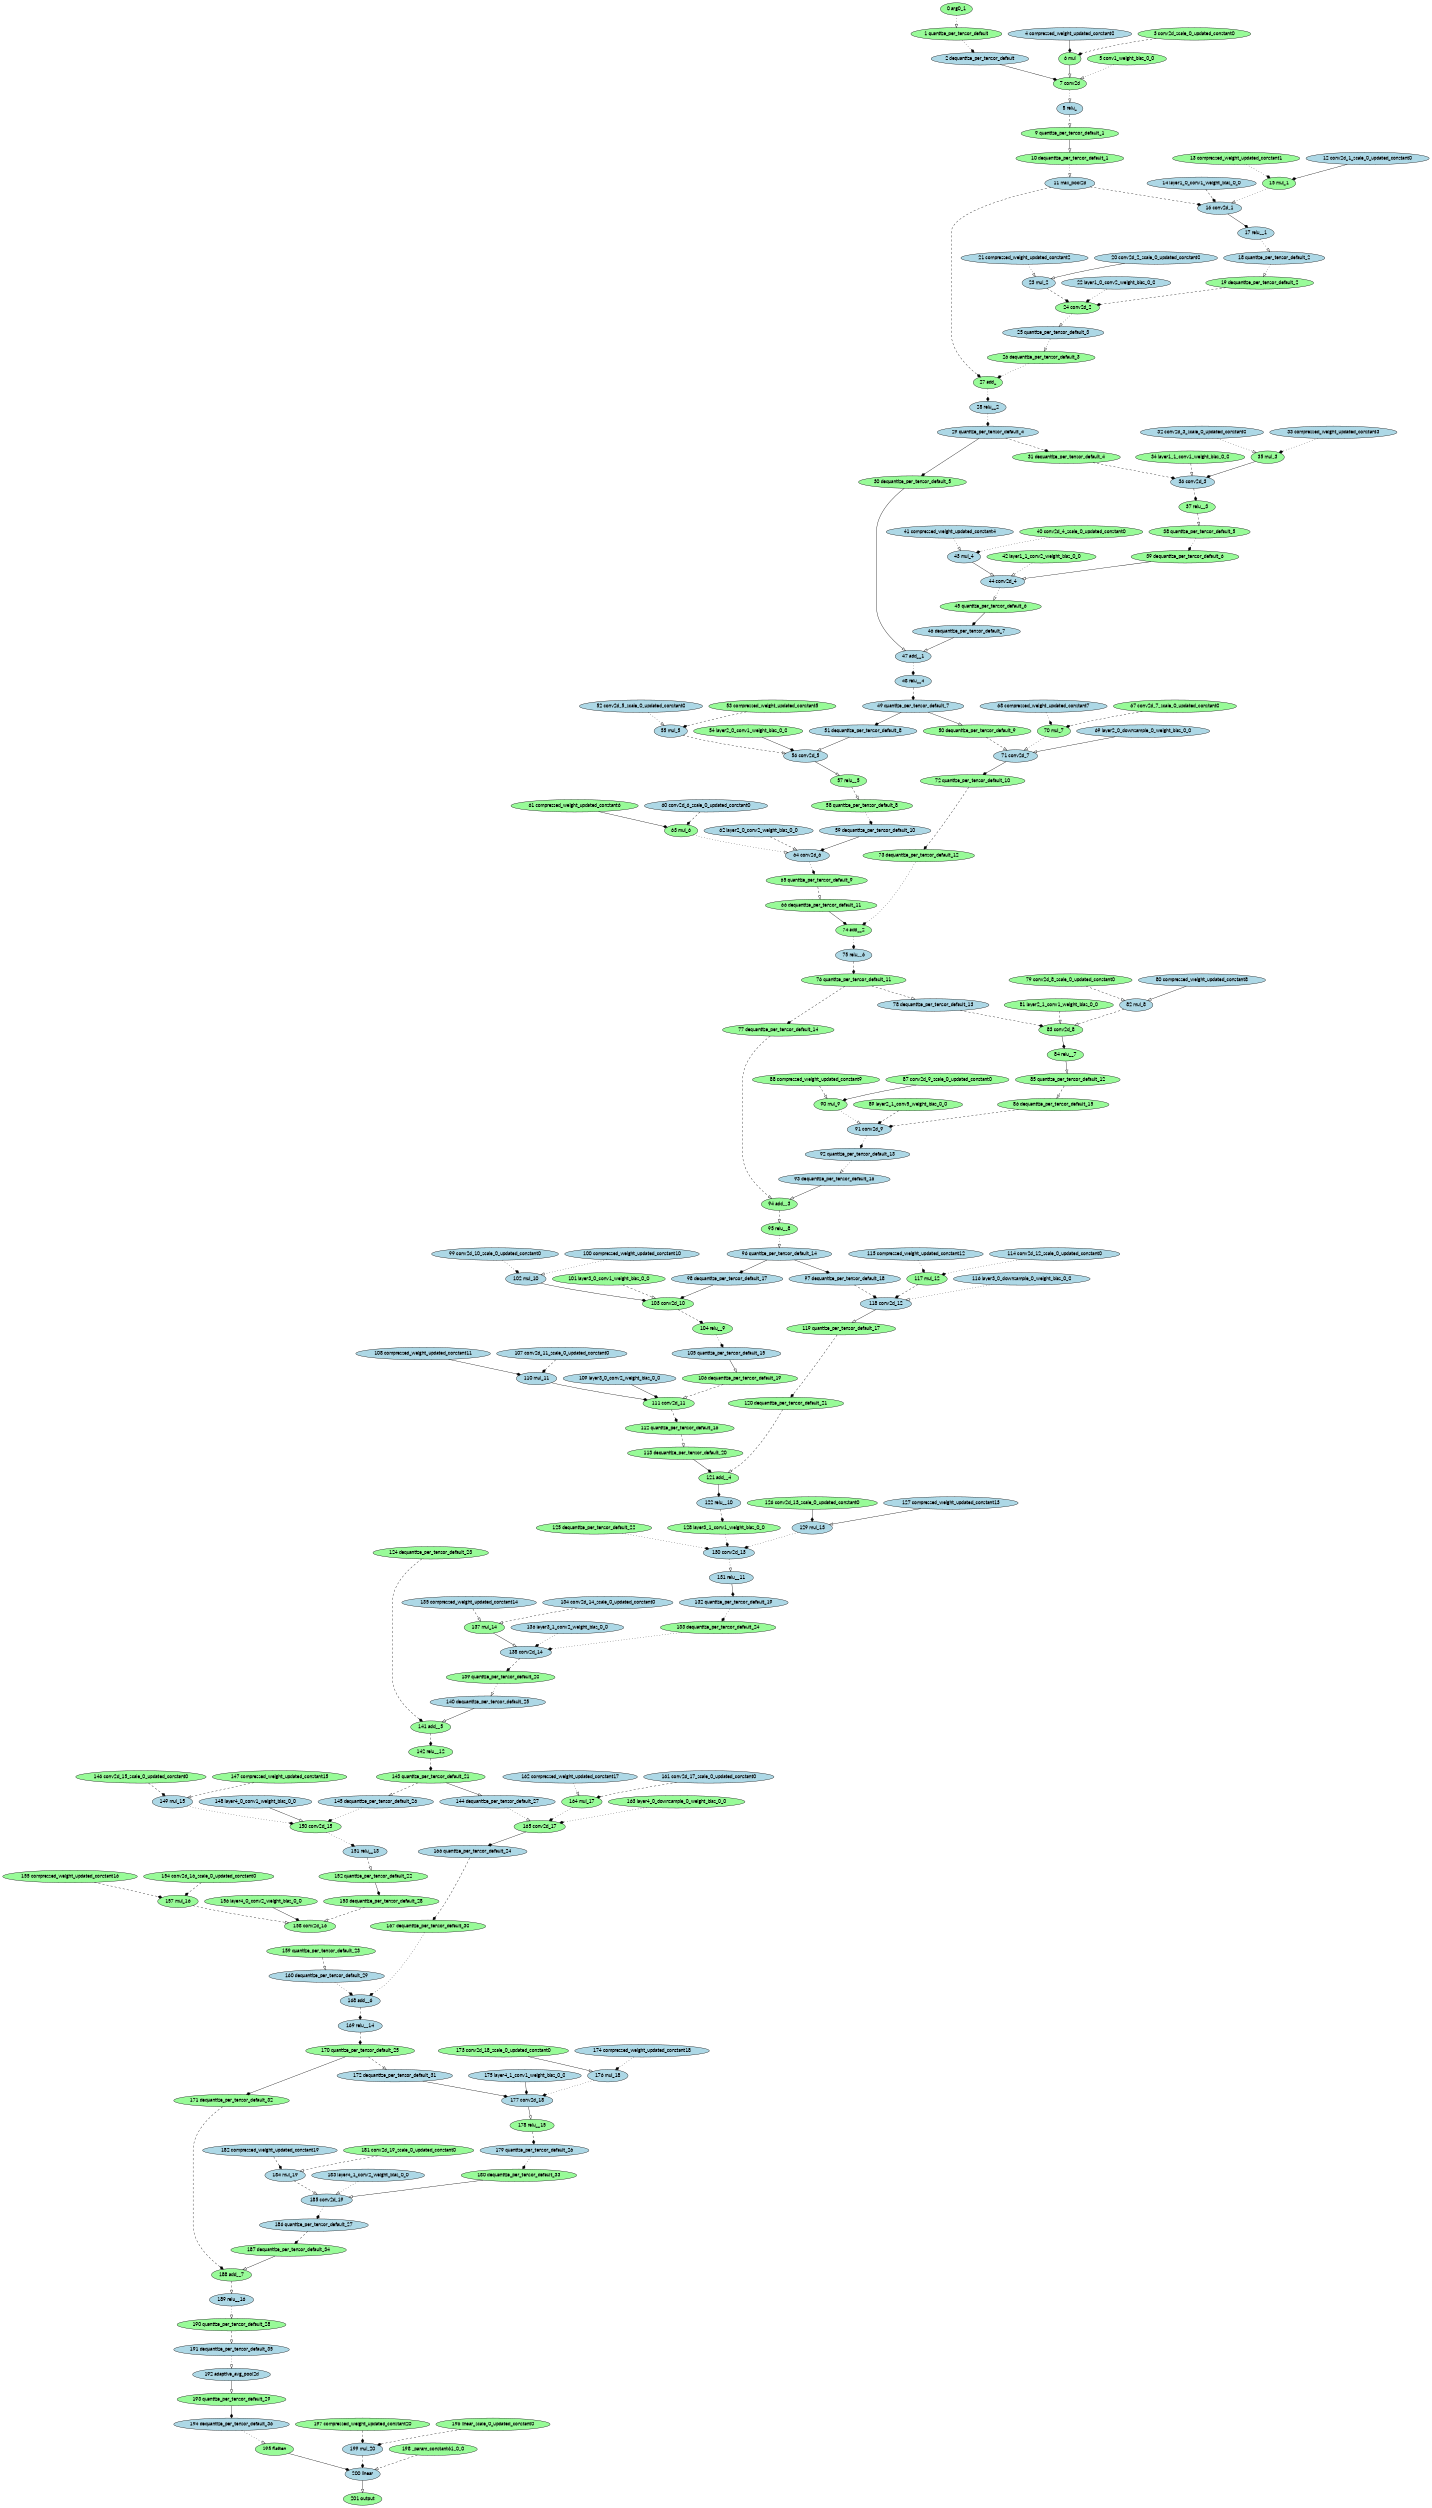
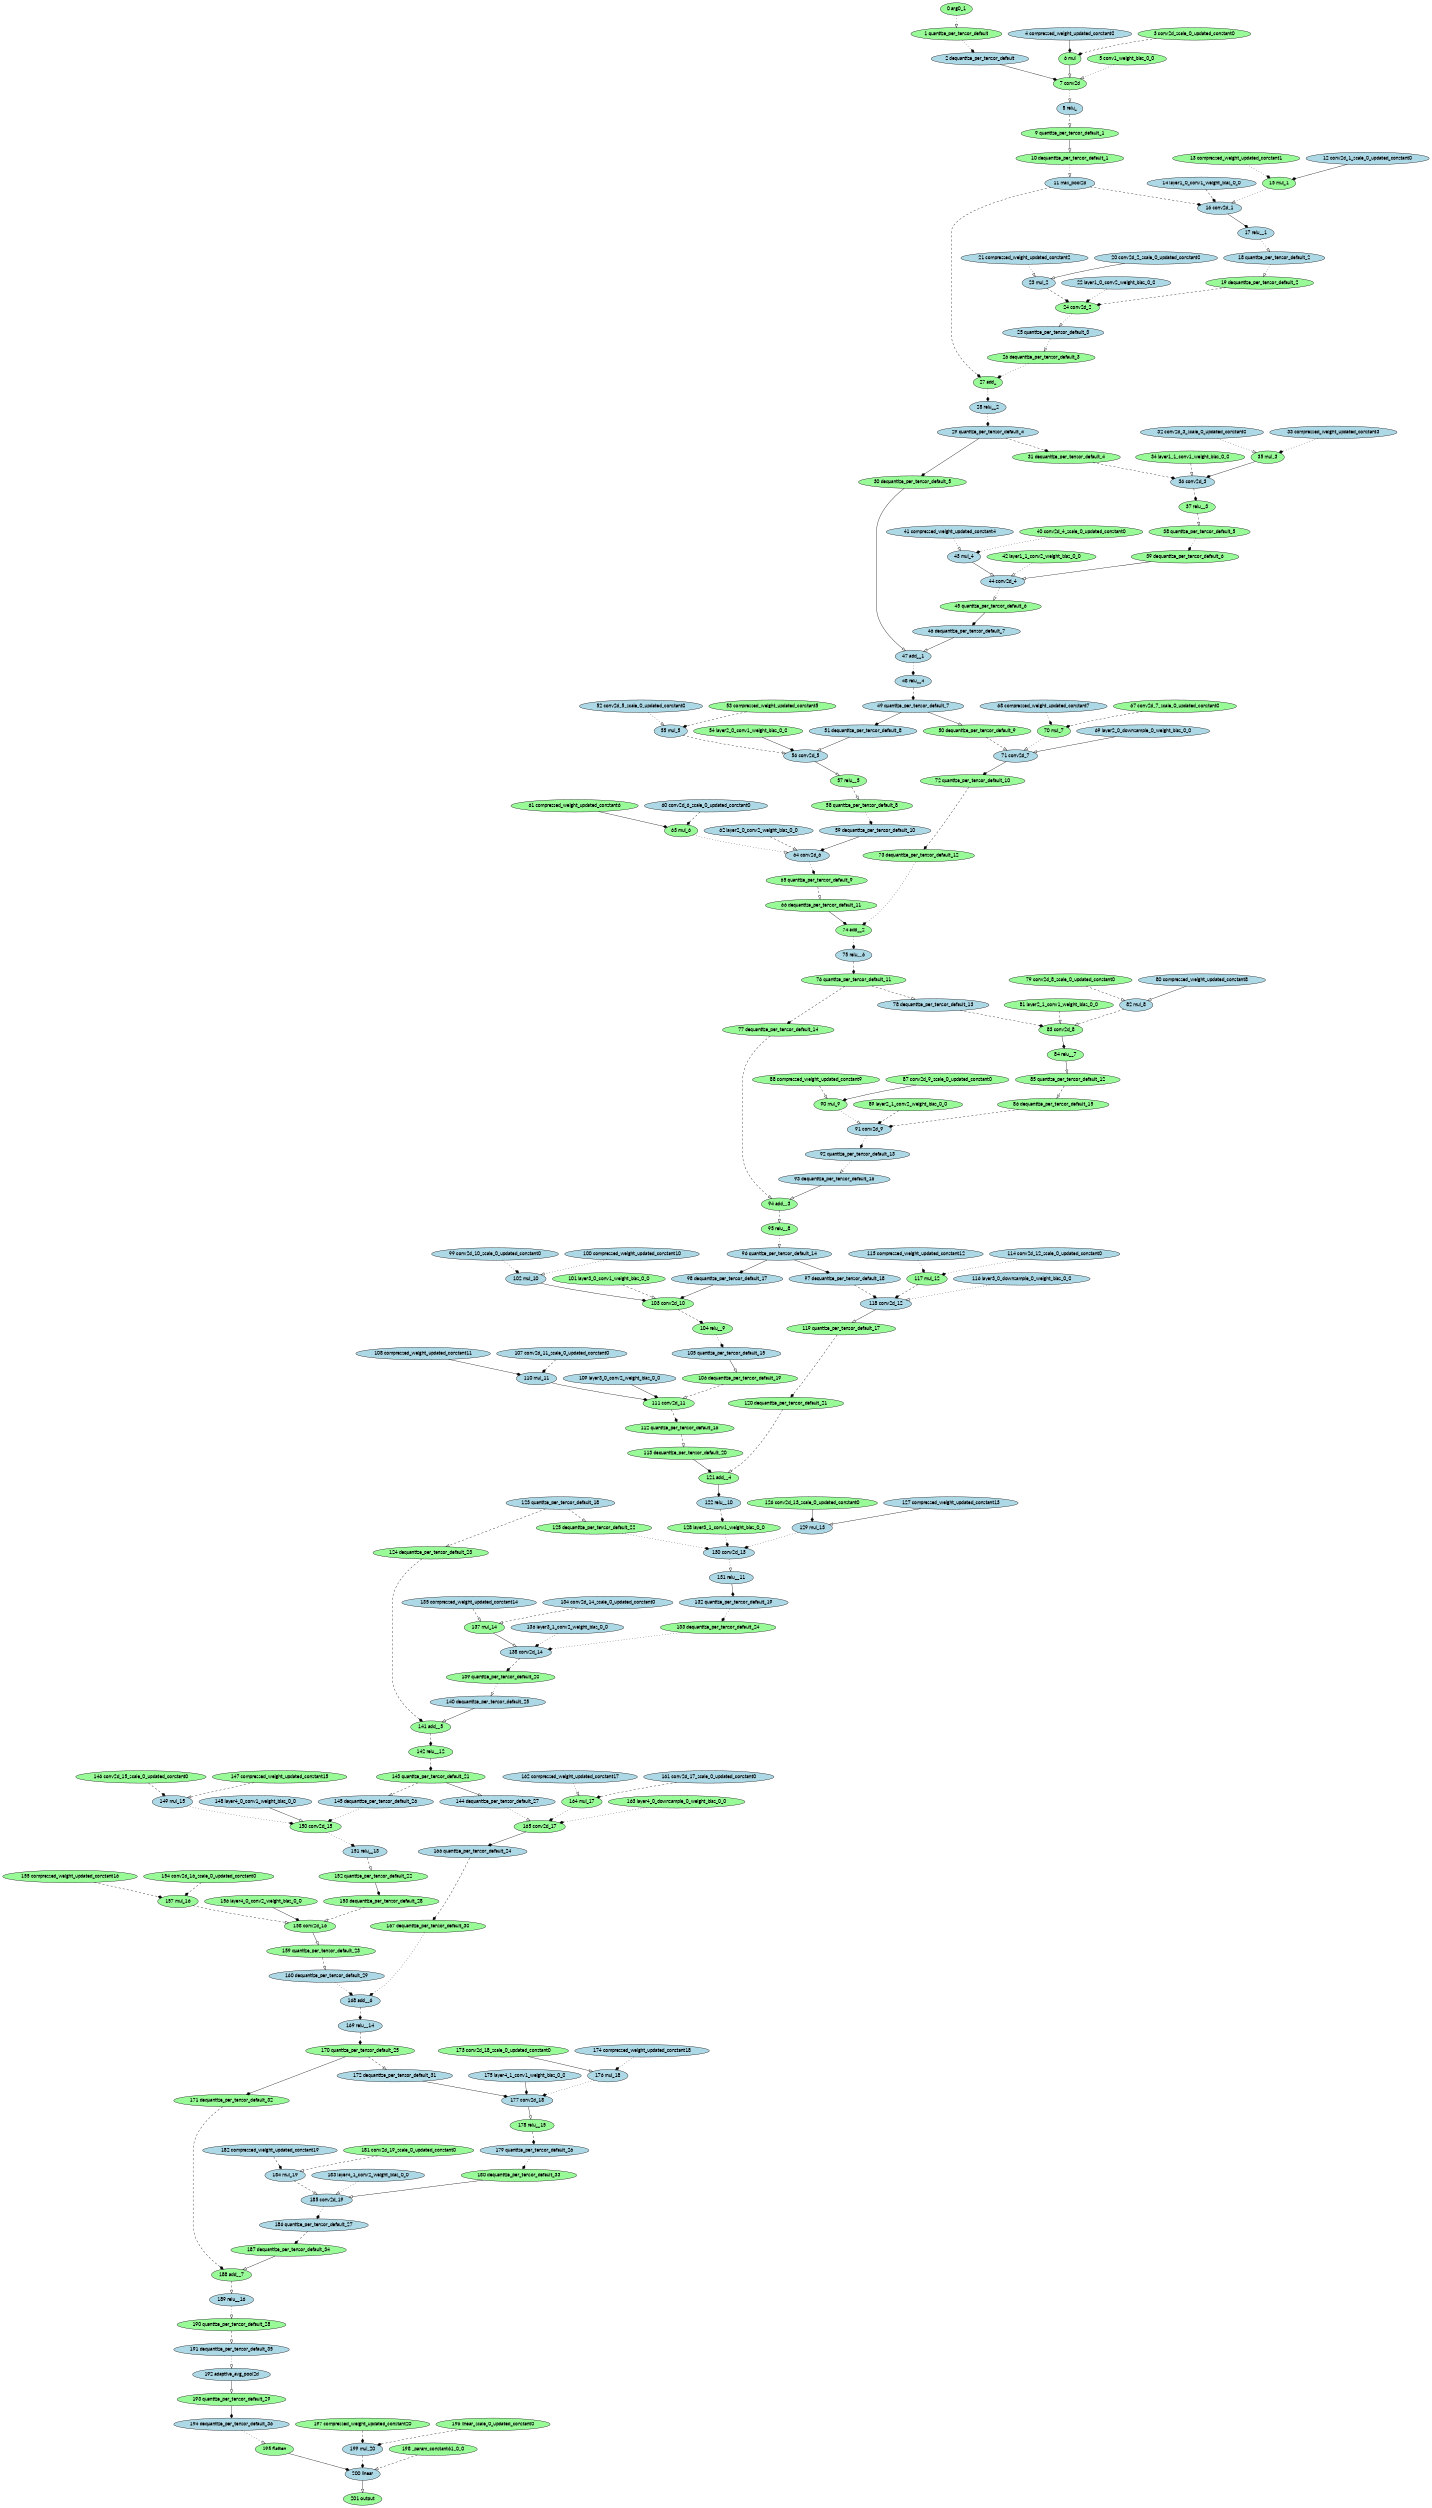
node "89 layer2_1_conv5_weight_bias_0_0": label "89 layer2_1_conv5_weight_bias_0_0" -> "89 layer2_1_conv2_weight_bias_0_0"
node "123 quantize_per_tensor_default_18": added
edge "158 conv2d_16" -> "159 quantize_per_tensor_default_23": added
